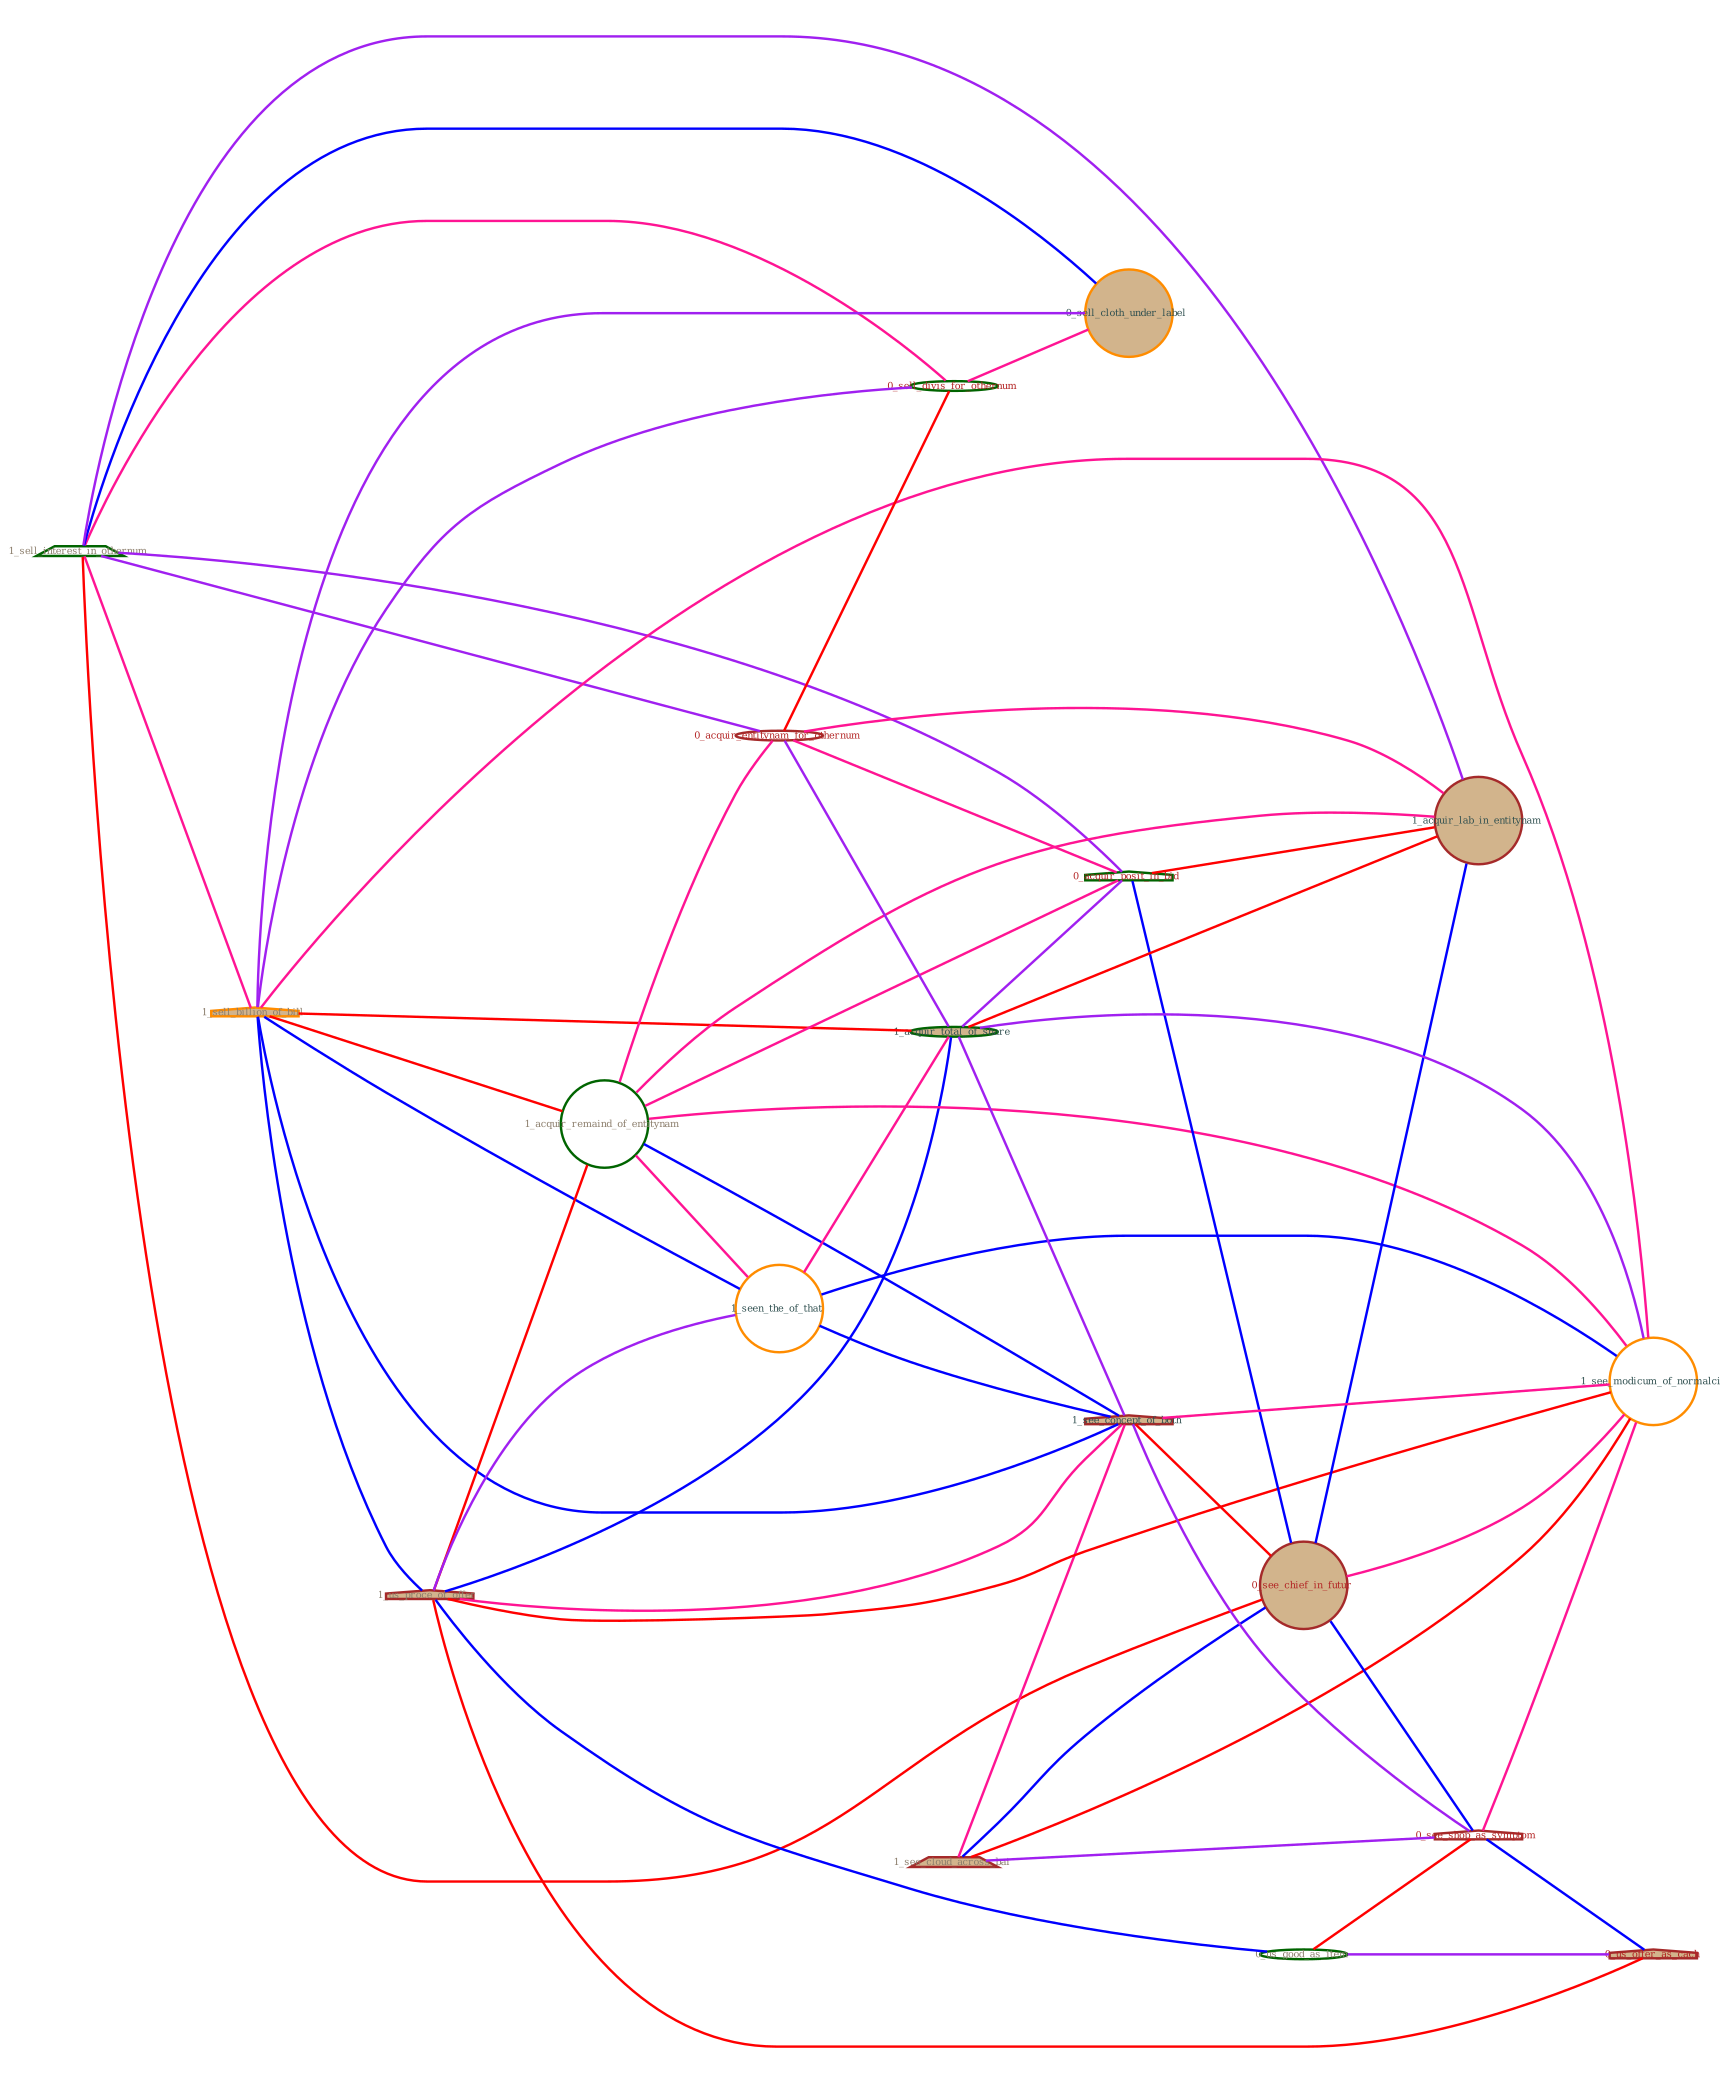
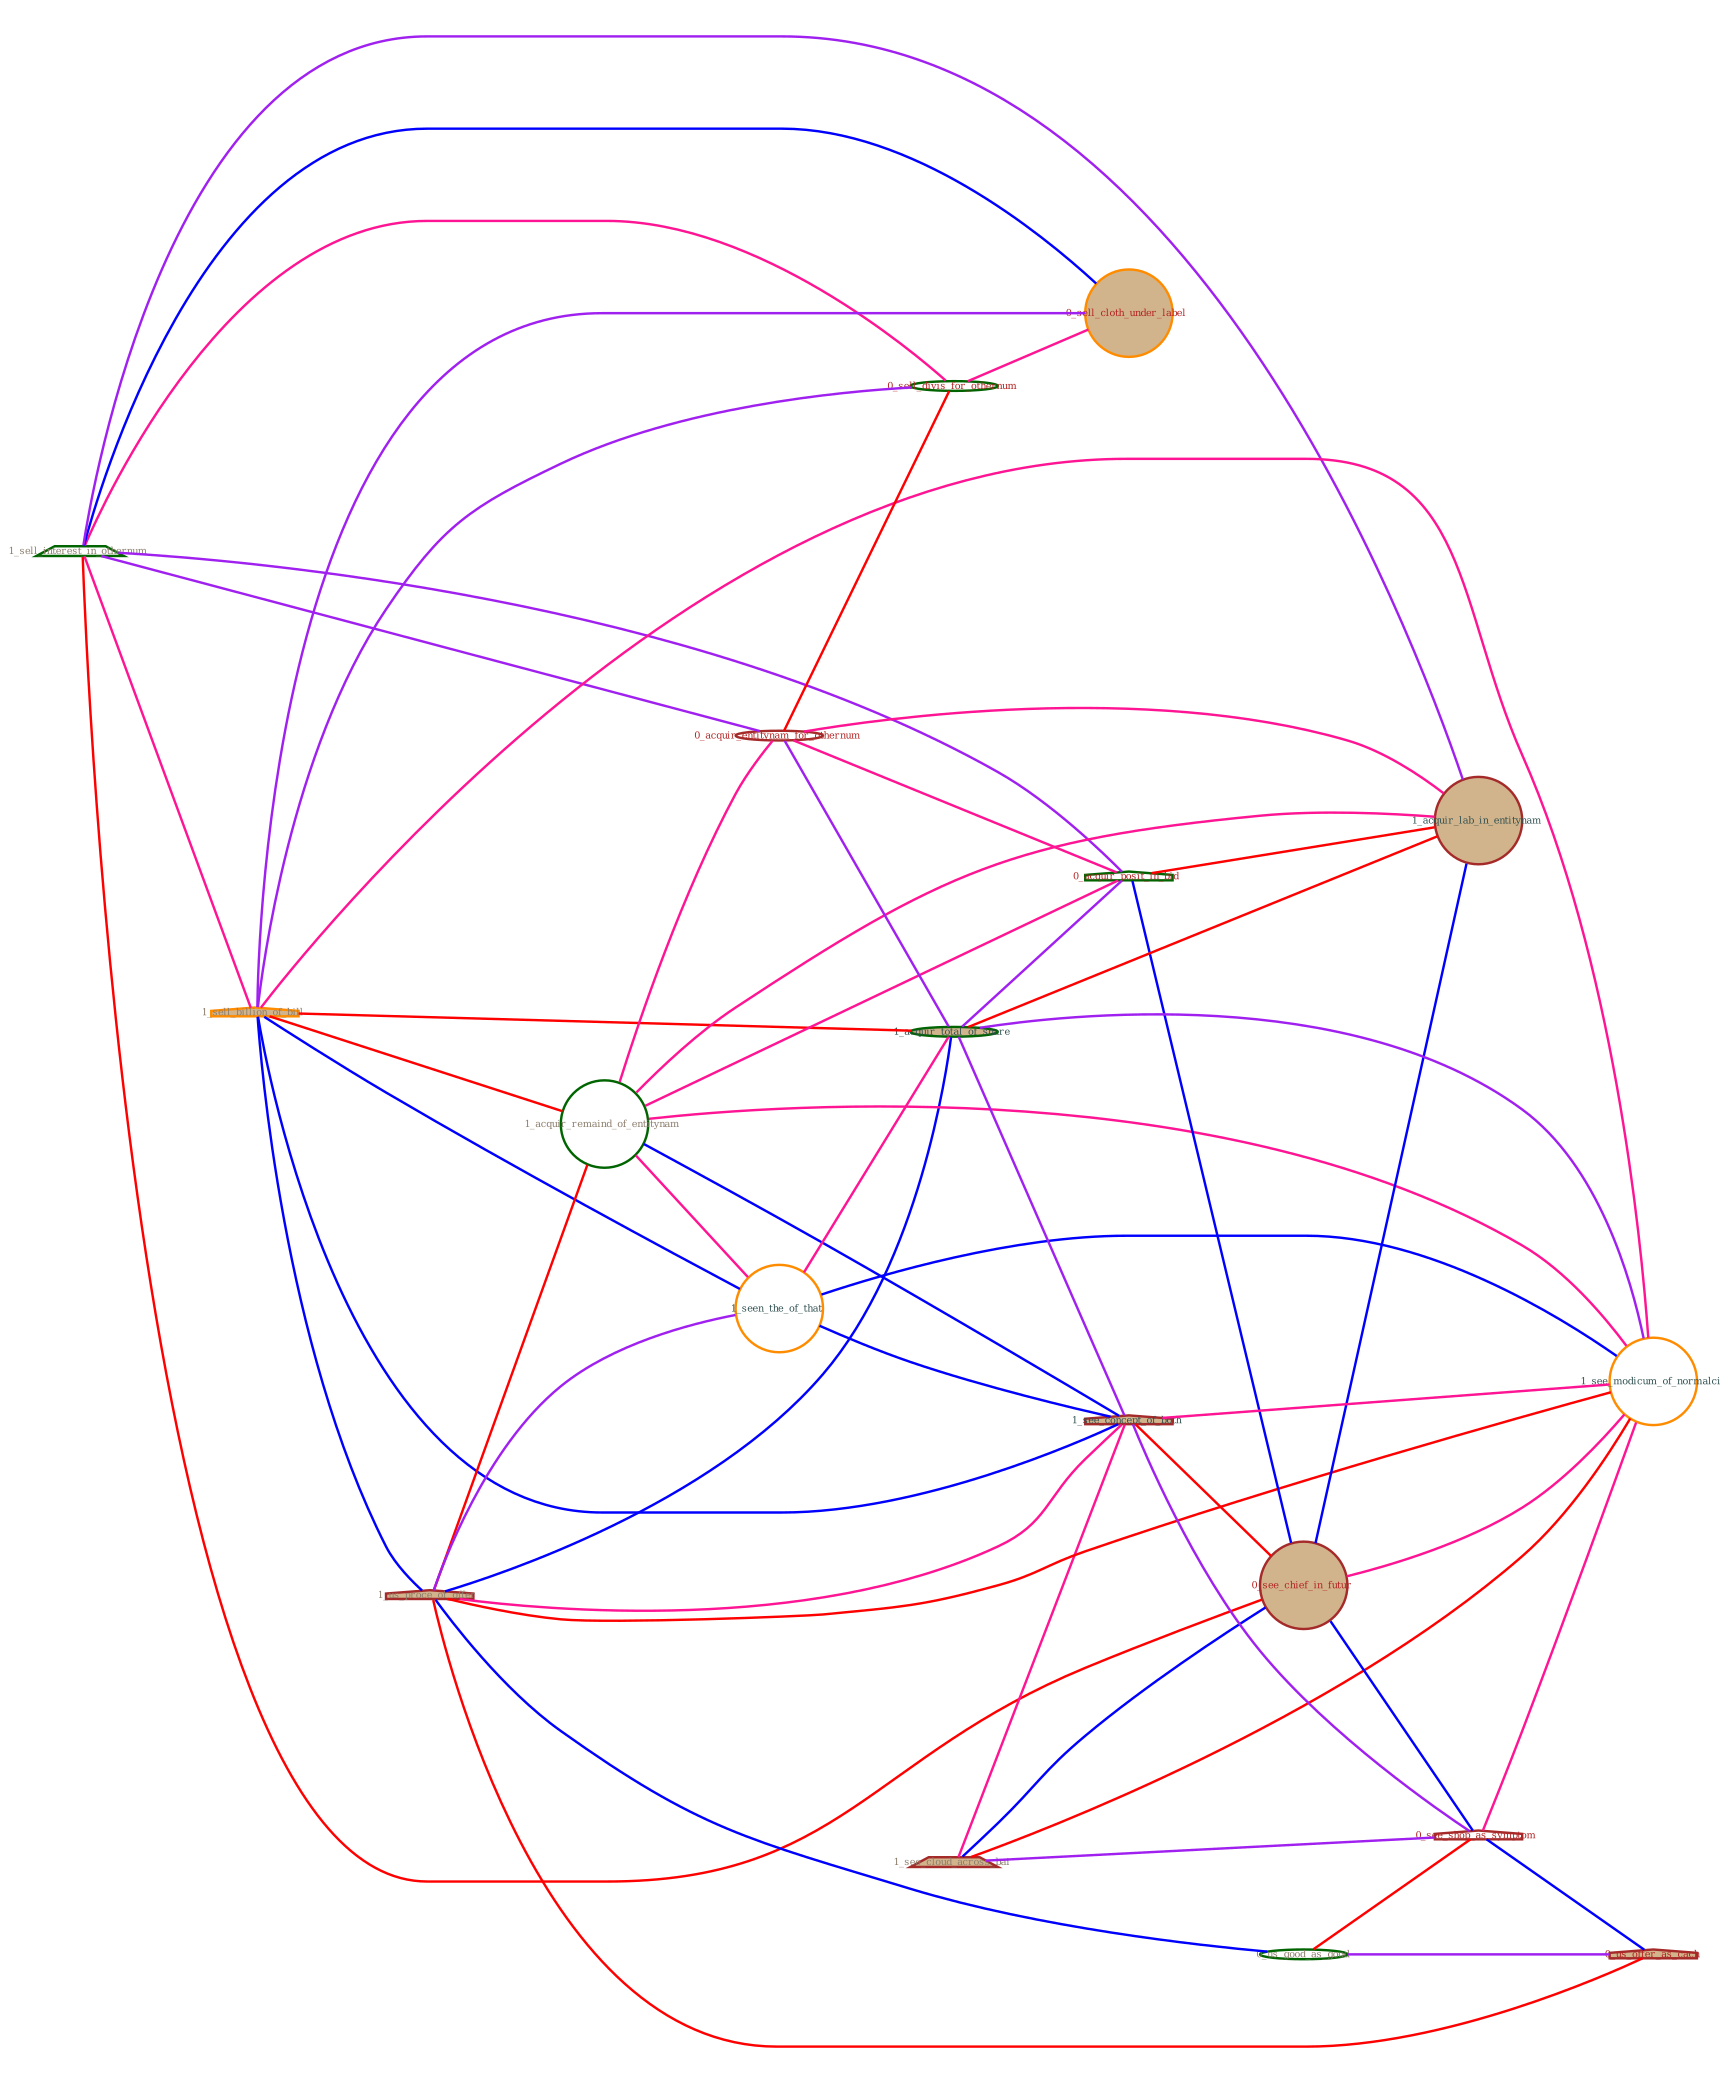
node "0_sell_cloth_under_label": fontcolor #2f4f4f -> #b22222
node "0_us_good_as_item": label "0_us_good_as_item" -> "0_us_good_as_good"
